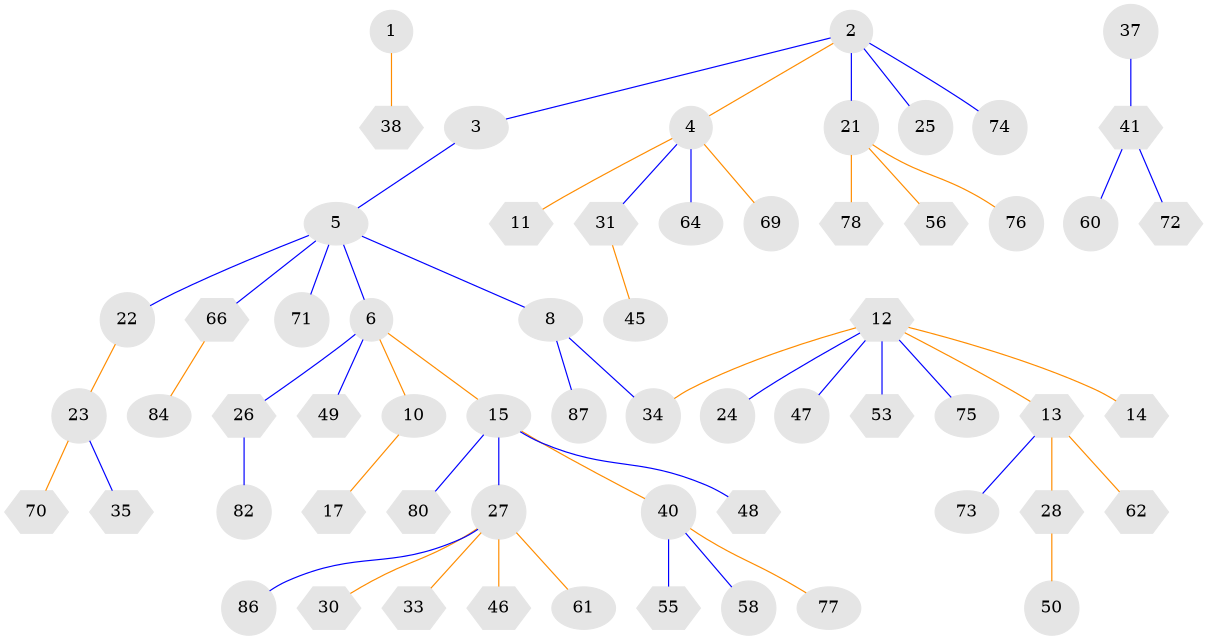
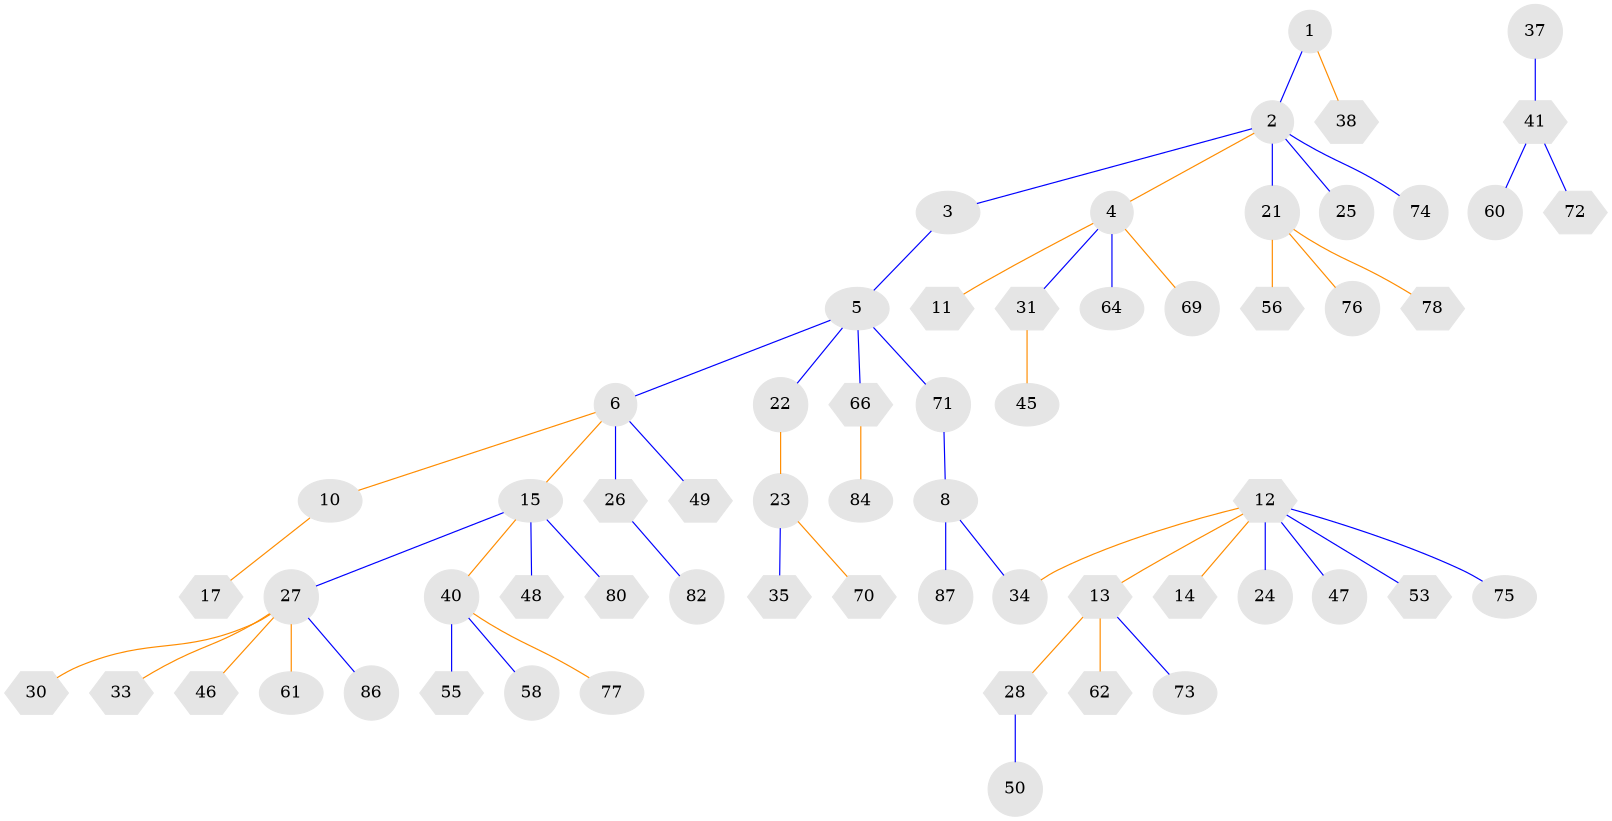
edge "1" -- "2": added
edge "5" -- "8": now "71" -- "8"
edge "28" -- "50": color darkorange -> blue
